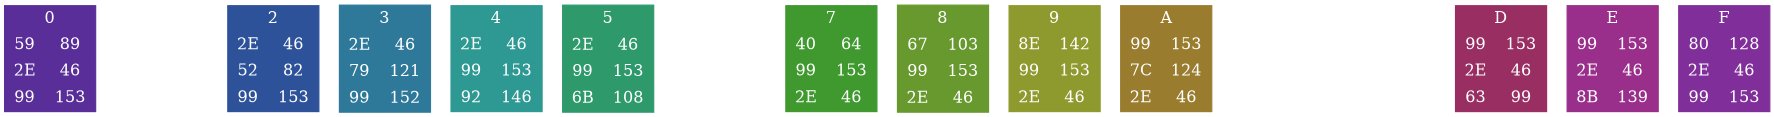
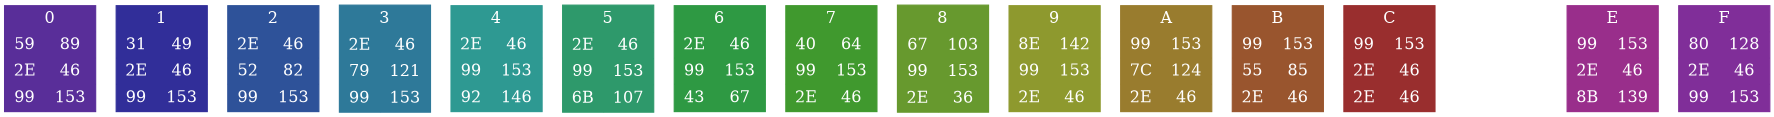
node "1": added
node "6": added
node "B": added
node "C": added
node "D": removed
node "3": text "152" -> "153"
node "5": text "108" -> "107"
node "8": text "46" -> "36"
